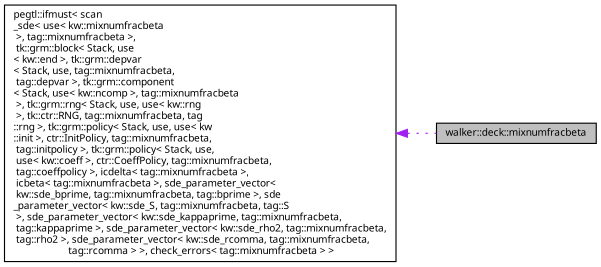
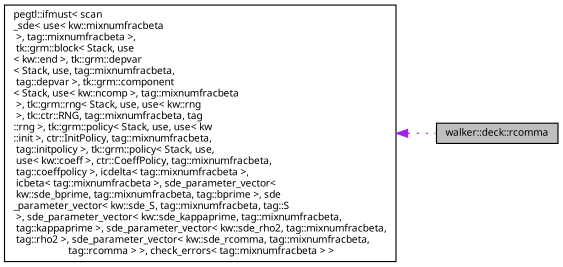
node "walker::deck::mixnumfracbeta": label "walker::deck::mixnumfracbeta" -> "walker::deck::rcomma"
